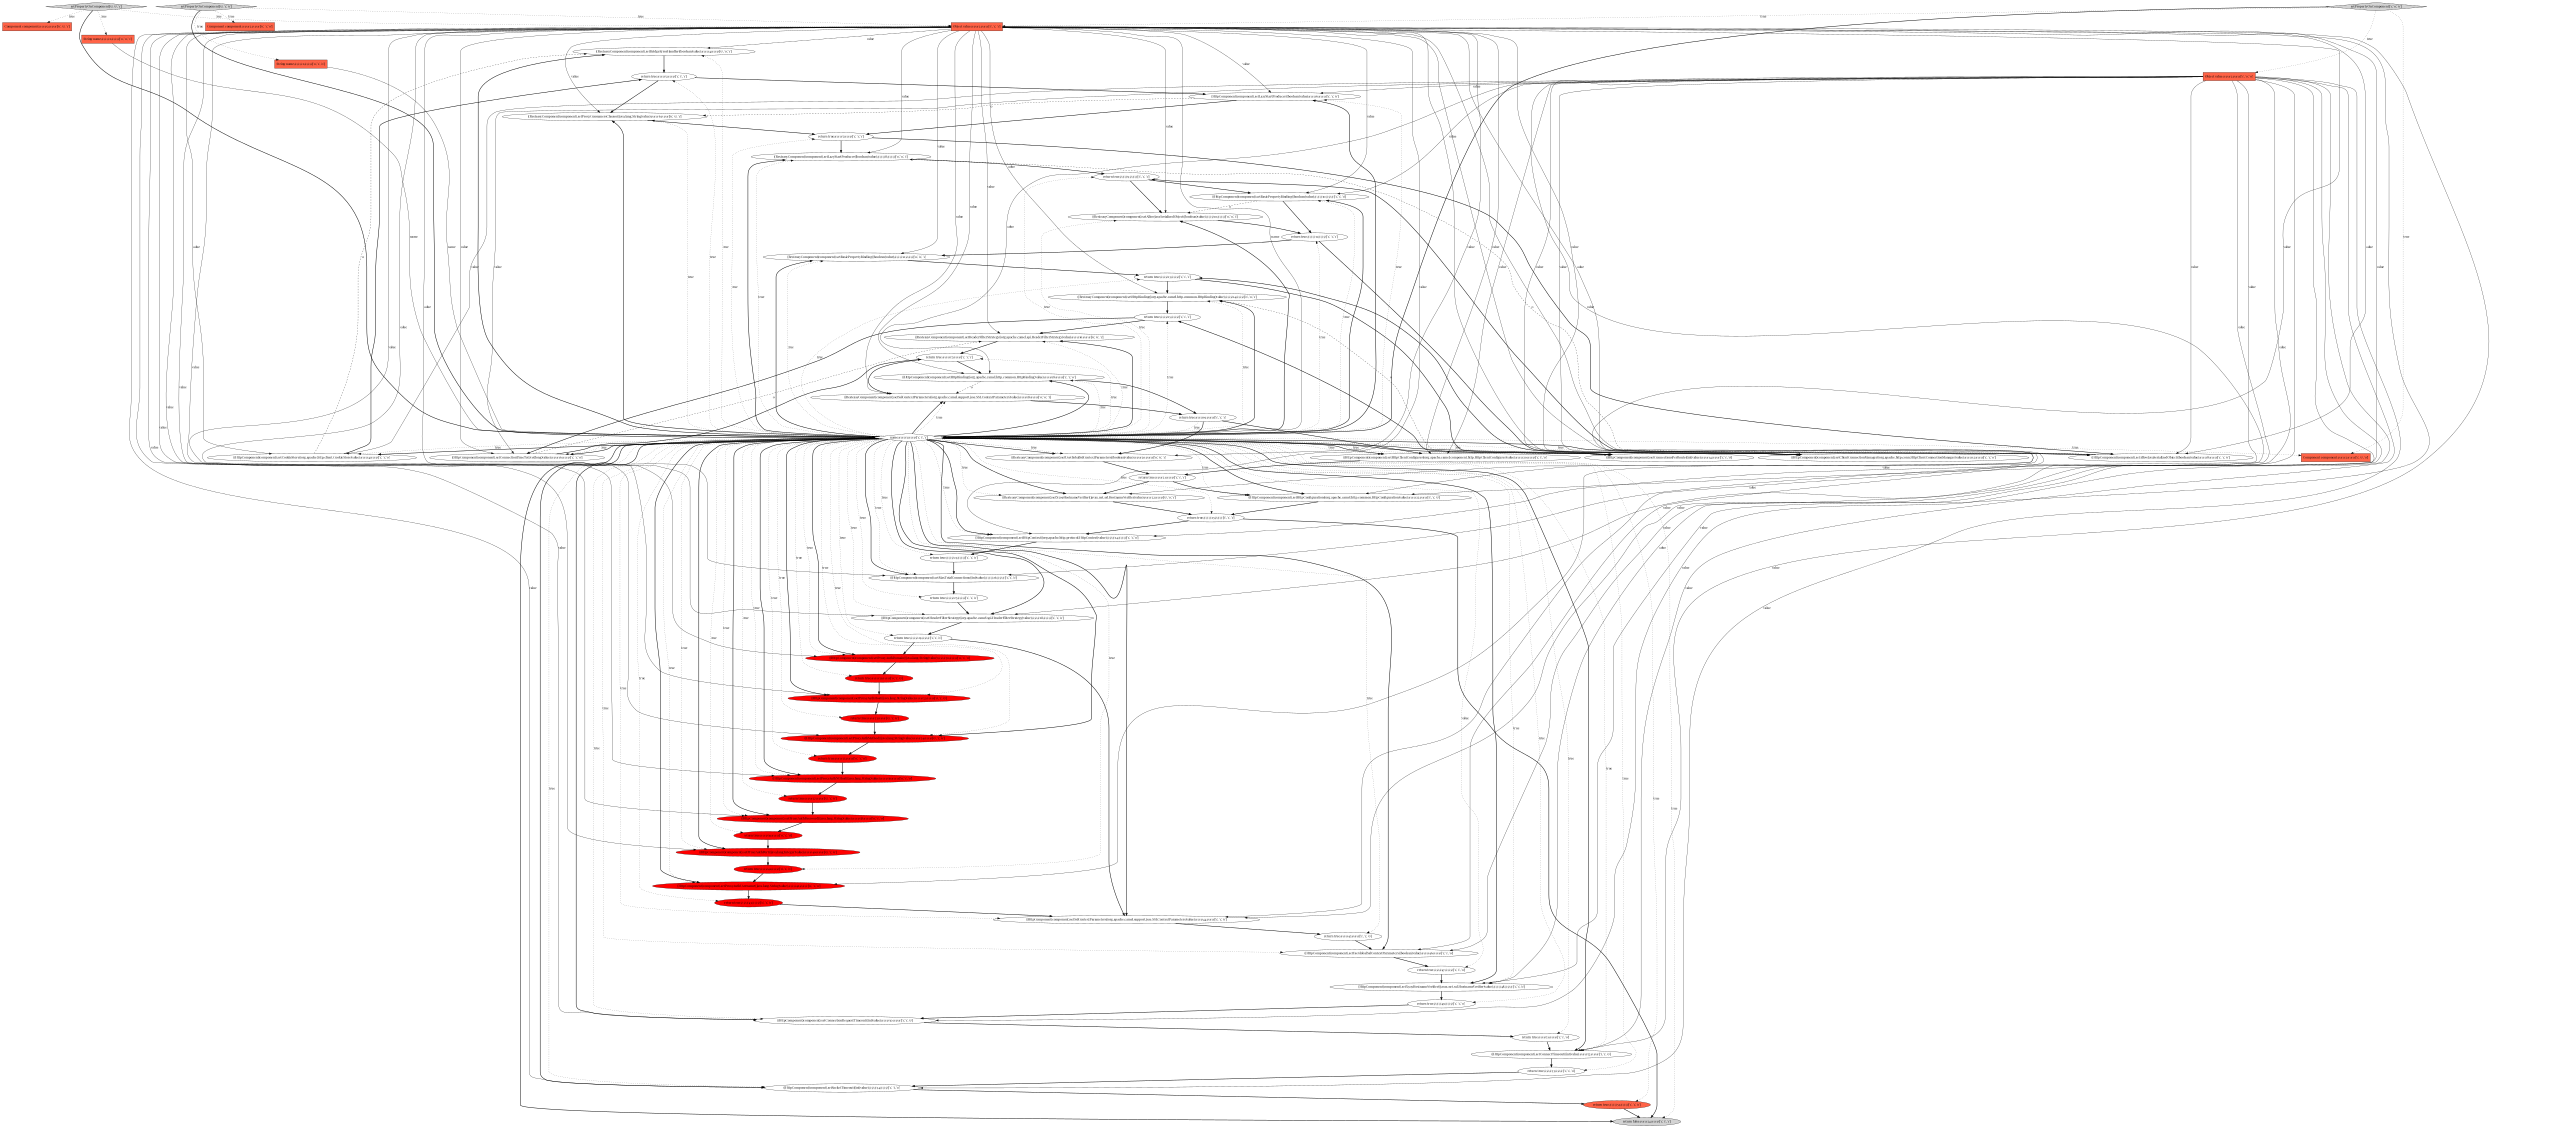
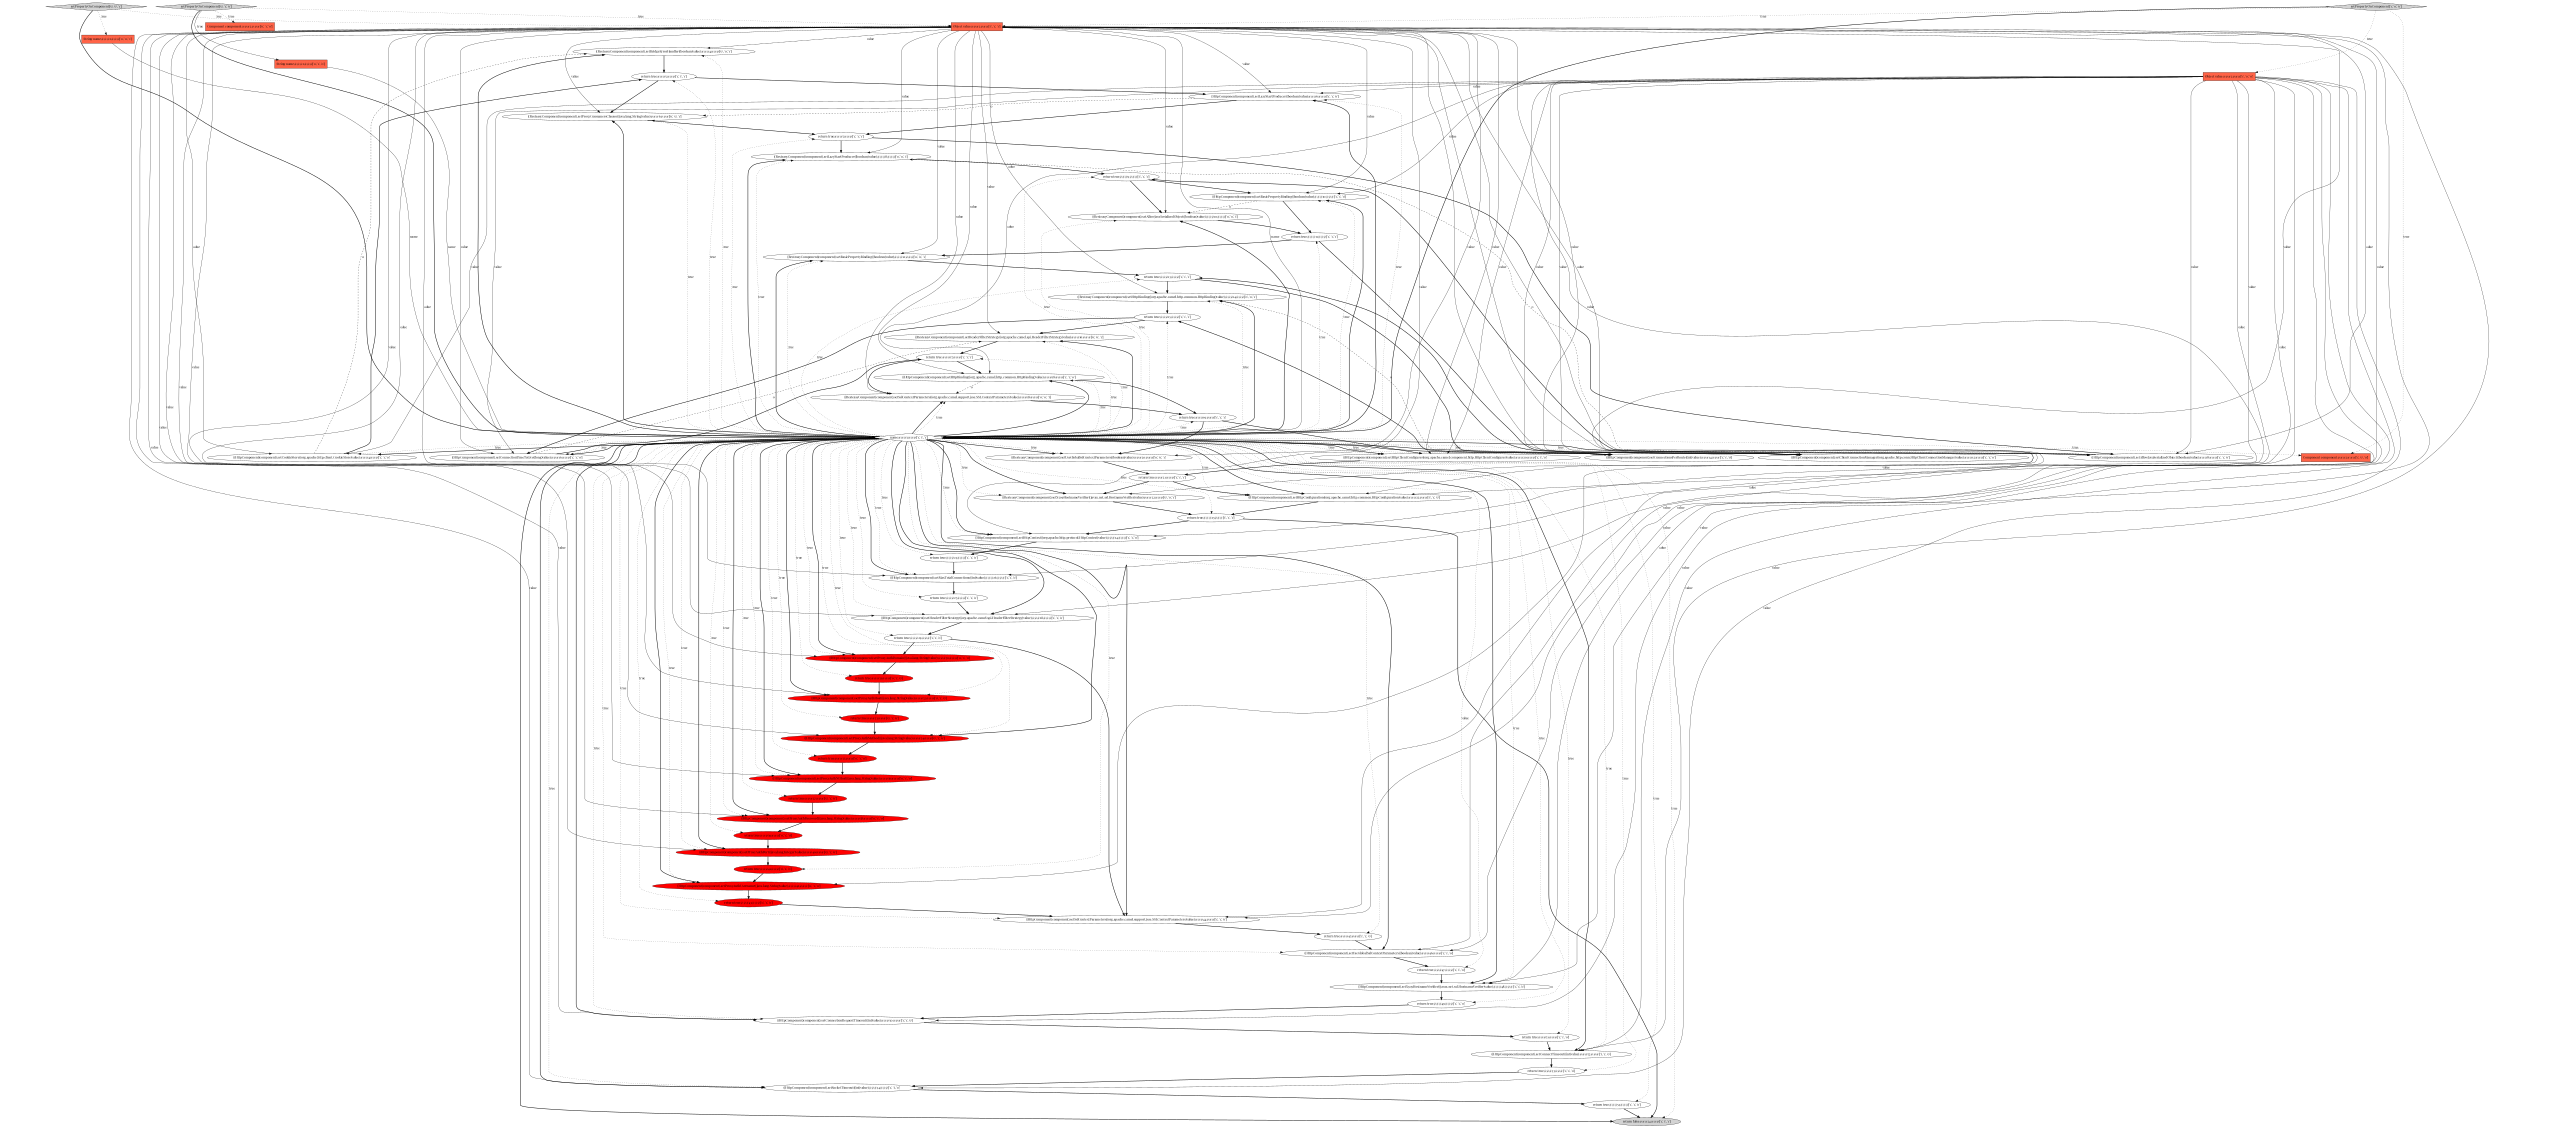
node "Component component@@@2@@@['0', '0', '1']": removed
edge "setPropertyOnComponent['0', '1', '0']" -> "String name@@@2@@@['0', '1', '0']": style dotted -> solid
edge "return true@@@19@@@['1', '1', '1']" -> "name@@@3@@@['1', '1', '1']": reversed
node "return true@@@55@@@['1', '1', '0']": fillcolor tomato -> white
